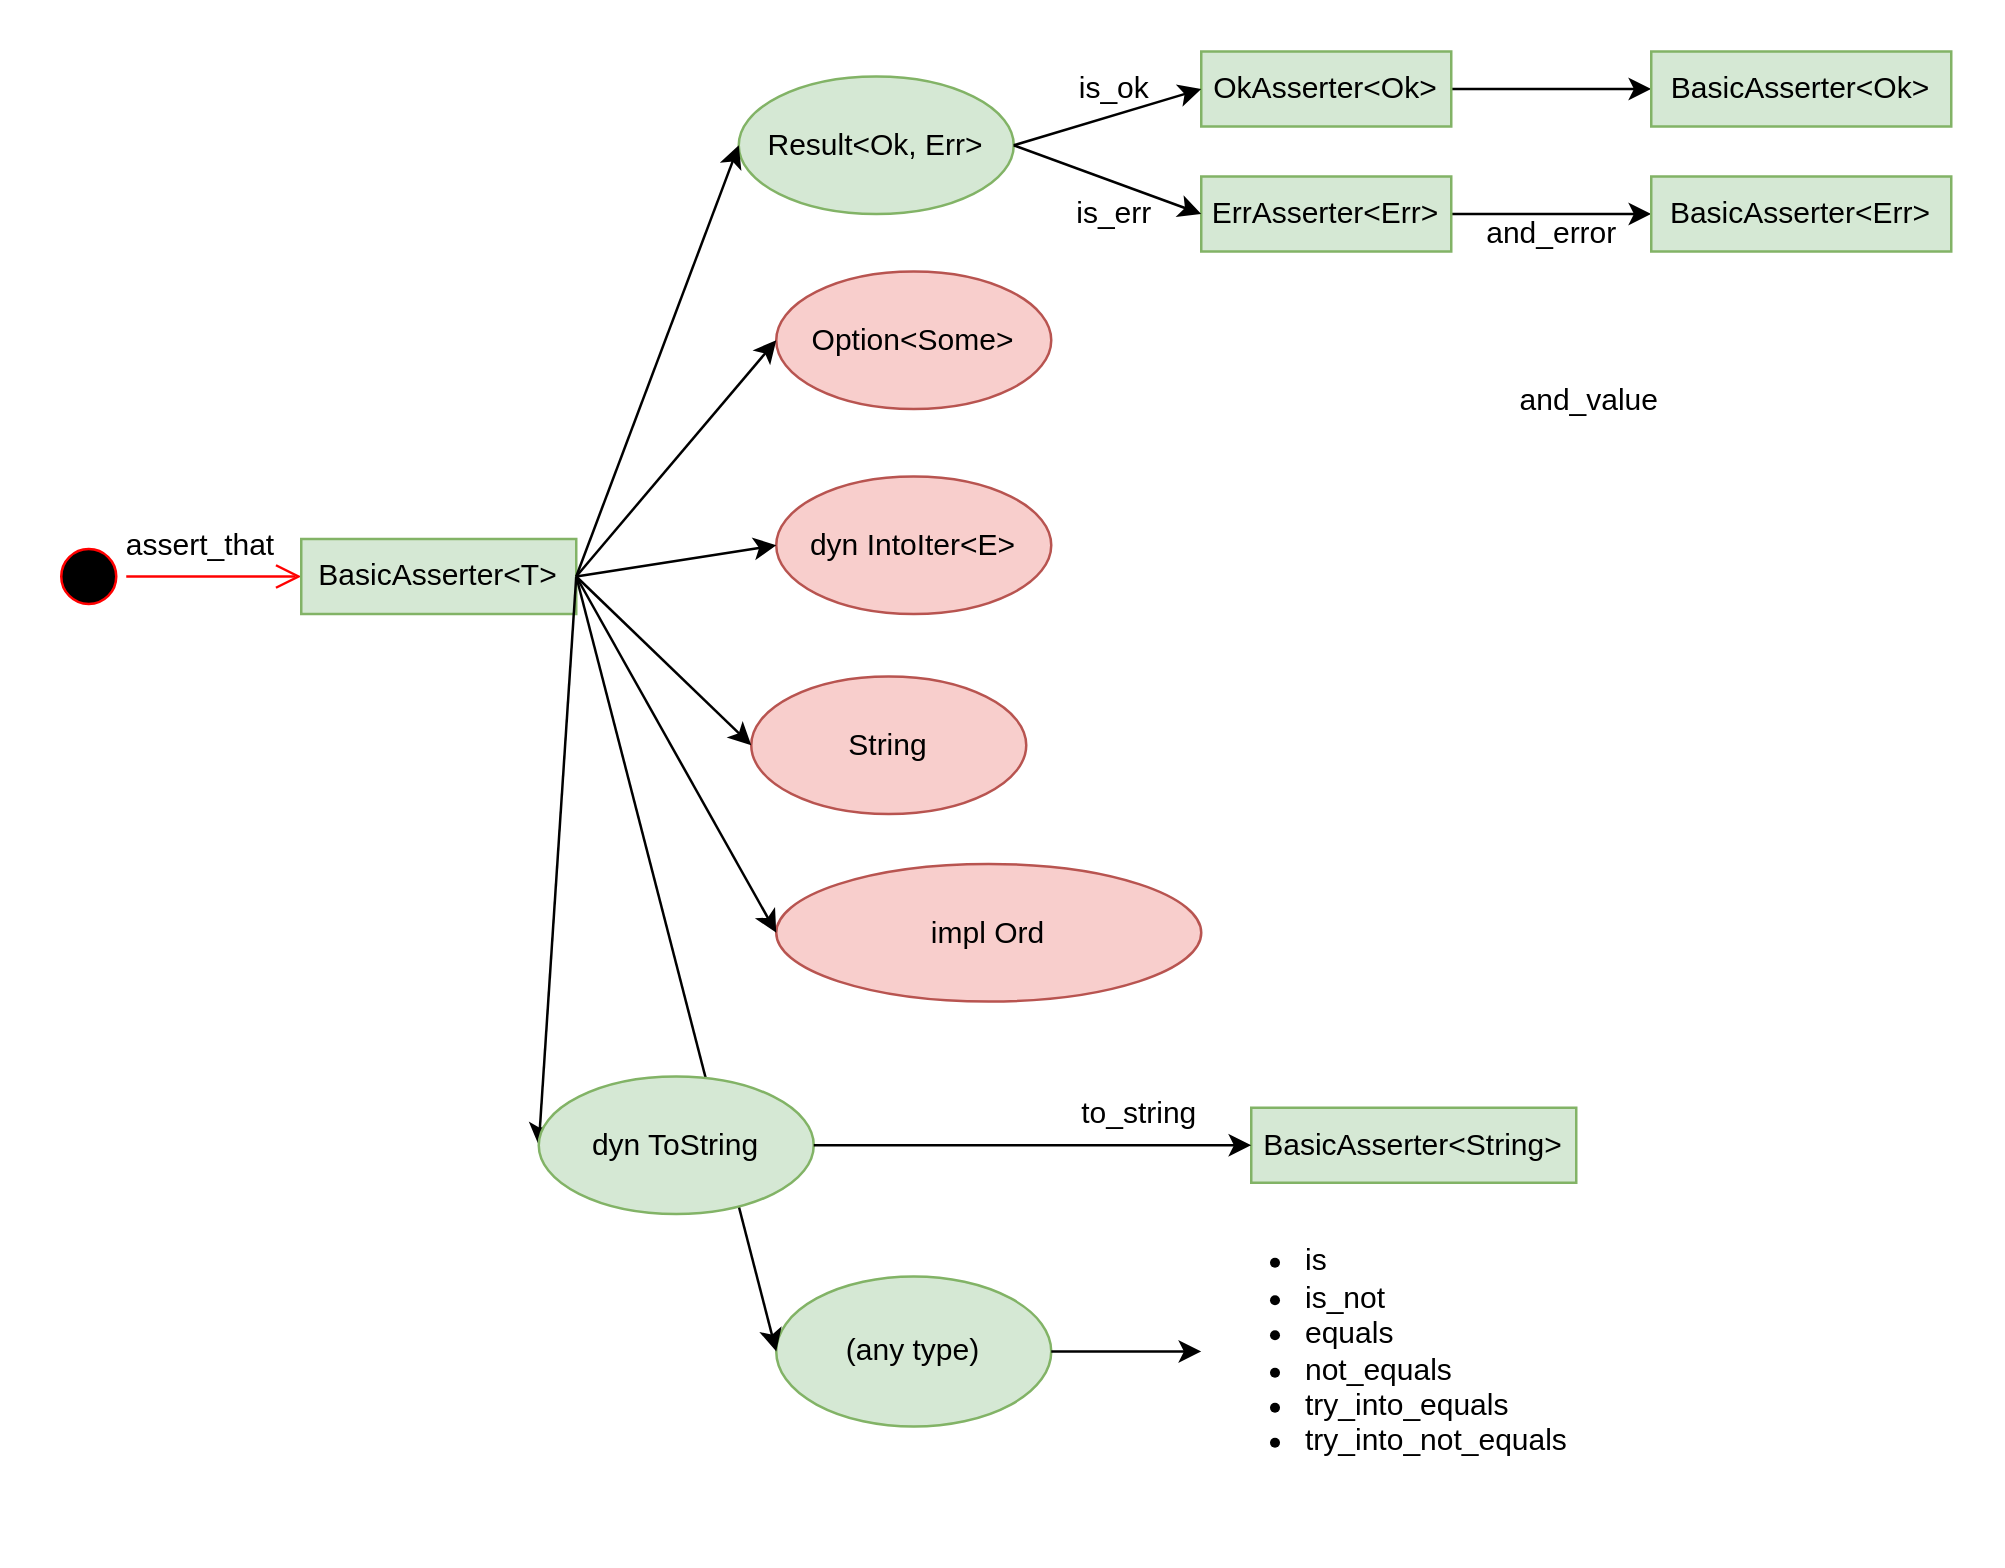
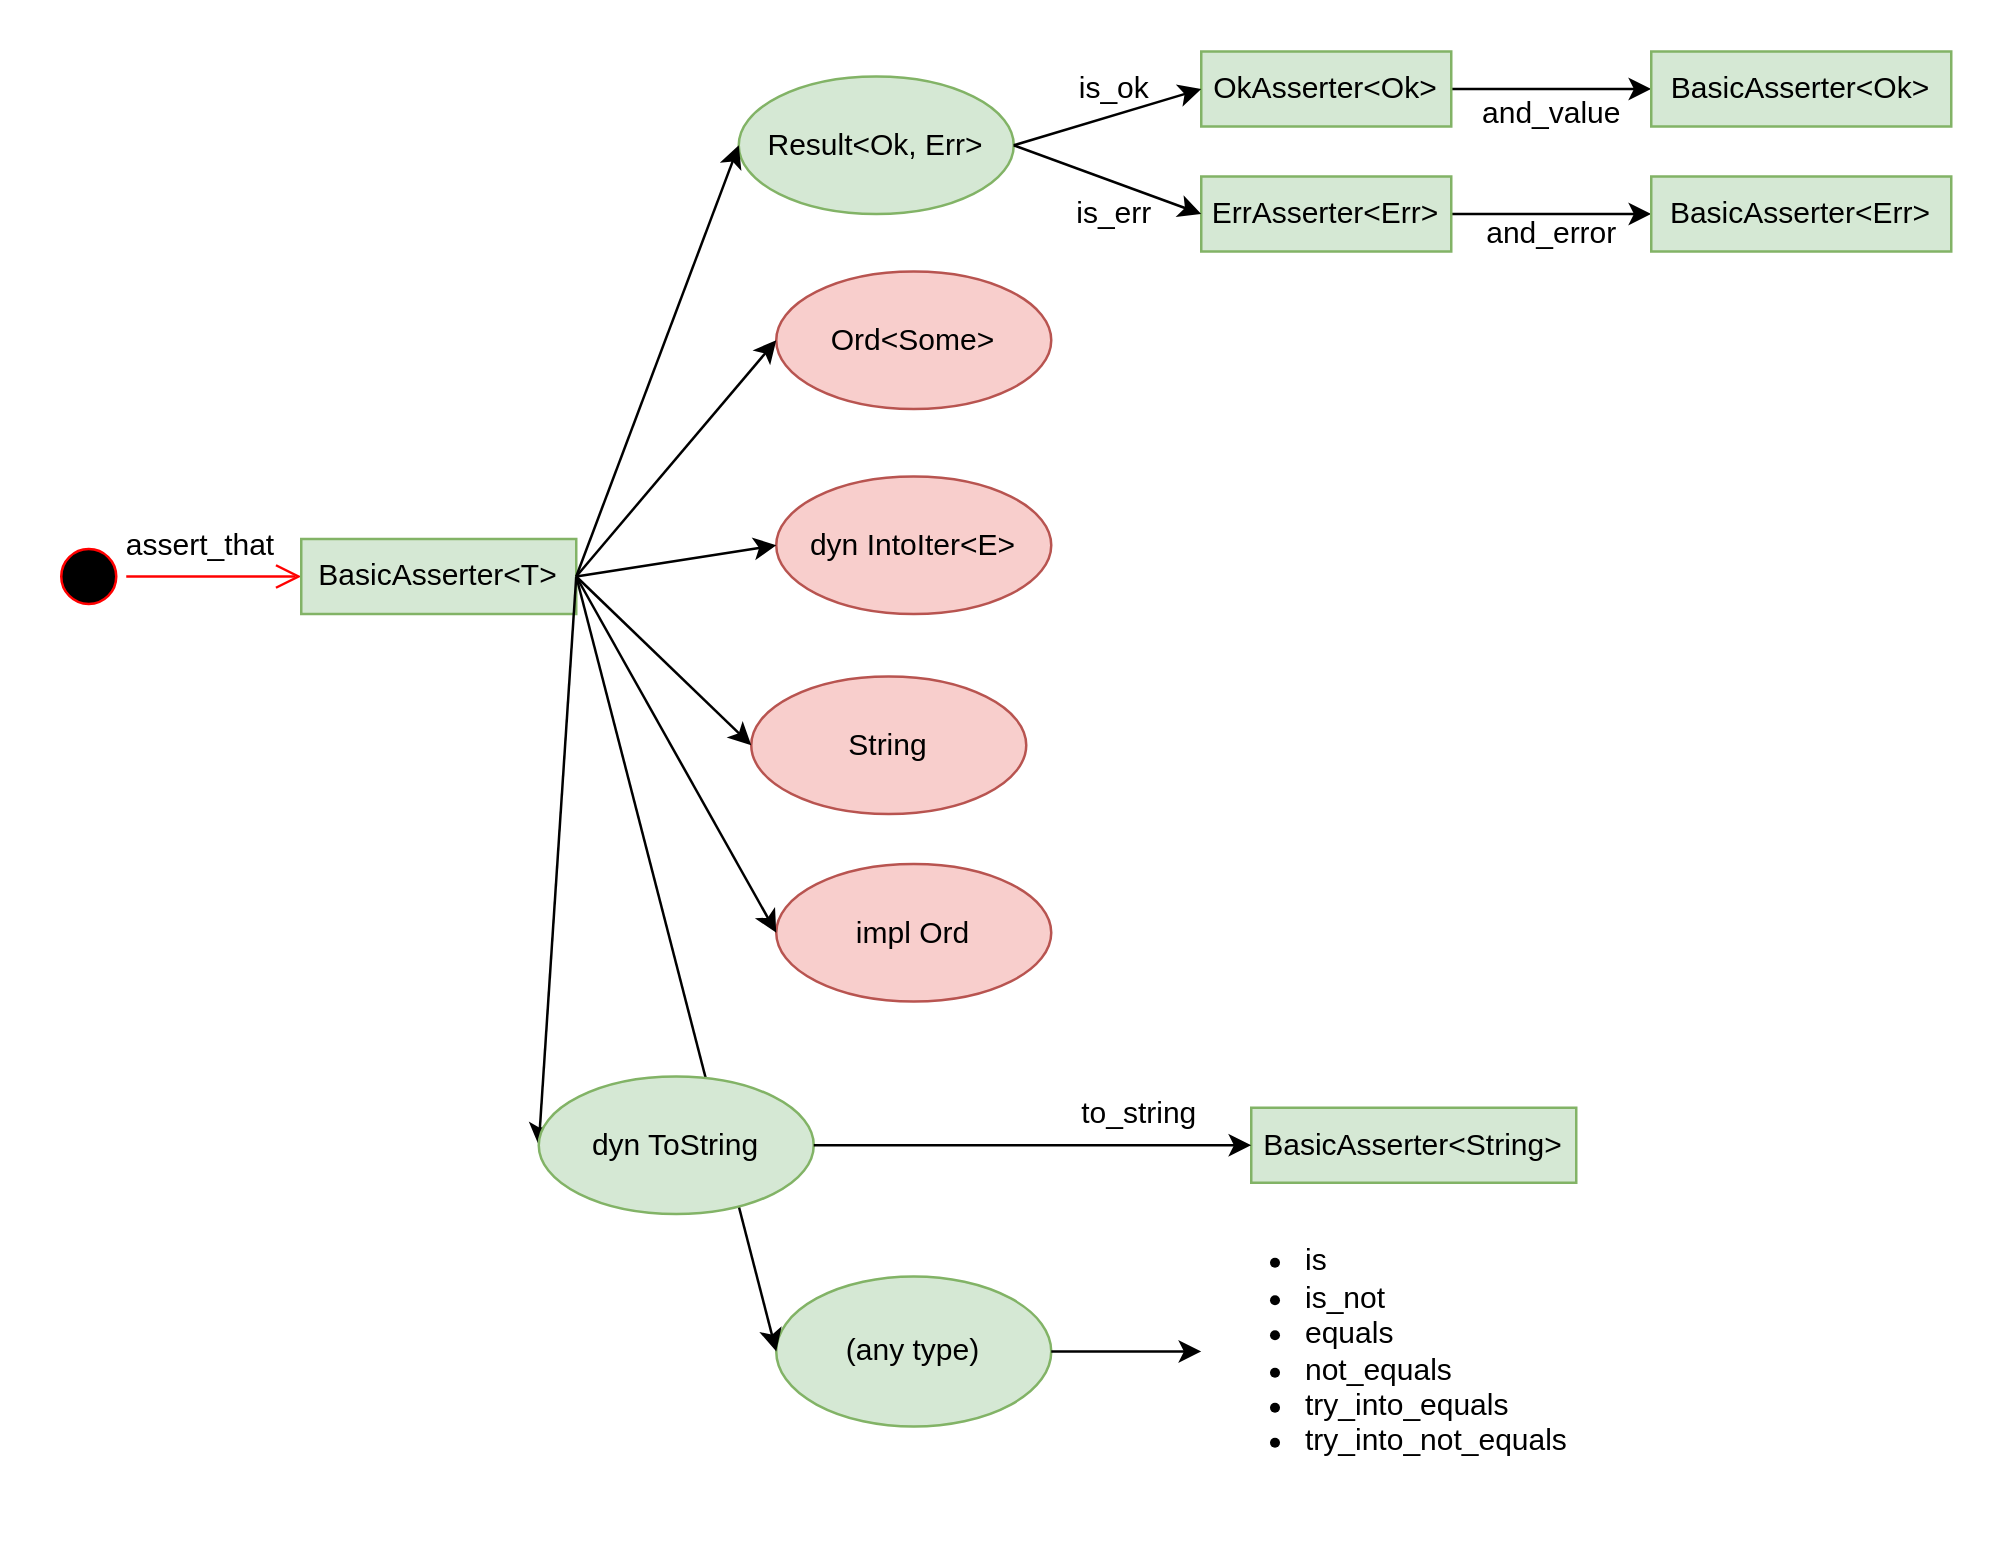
node "Option<Some>": label "Option<Some>" -> "Ord<Some>"
node "and_value": moved (1589, 401) -> (1551, 114)
node "impl Ord": size 425x138 -> 275x138
